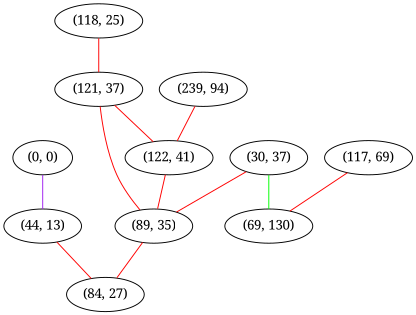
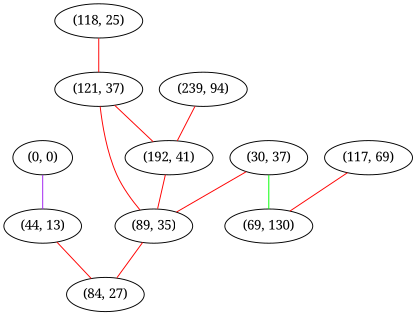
node "(122, 41)": label "(122, 41)" -> "(192, 41)"
